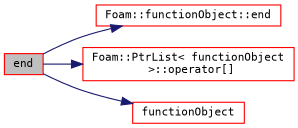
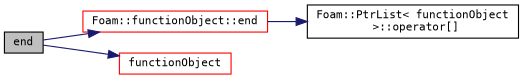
node "end": color red -> black
edge "end" -> "Foam::PtrList< functionObject >::operator[]": now "Foam::functionObject::end" -> "Foam::PtrList< functionObject >::operator[]"
node "Foam::PtrList< functionObject >::operator[]": color red -> black
